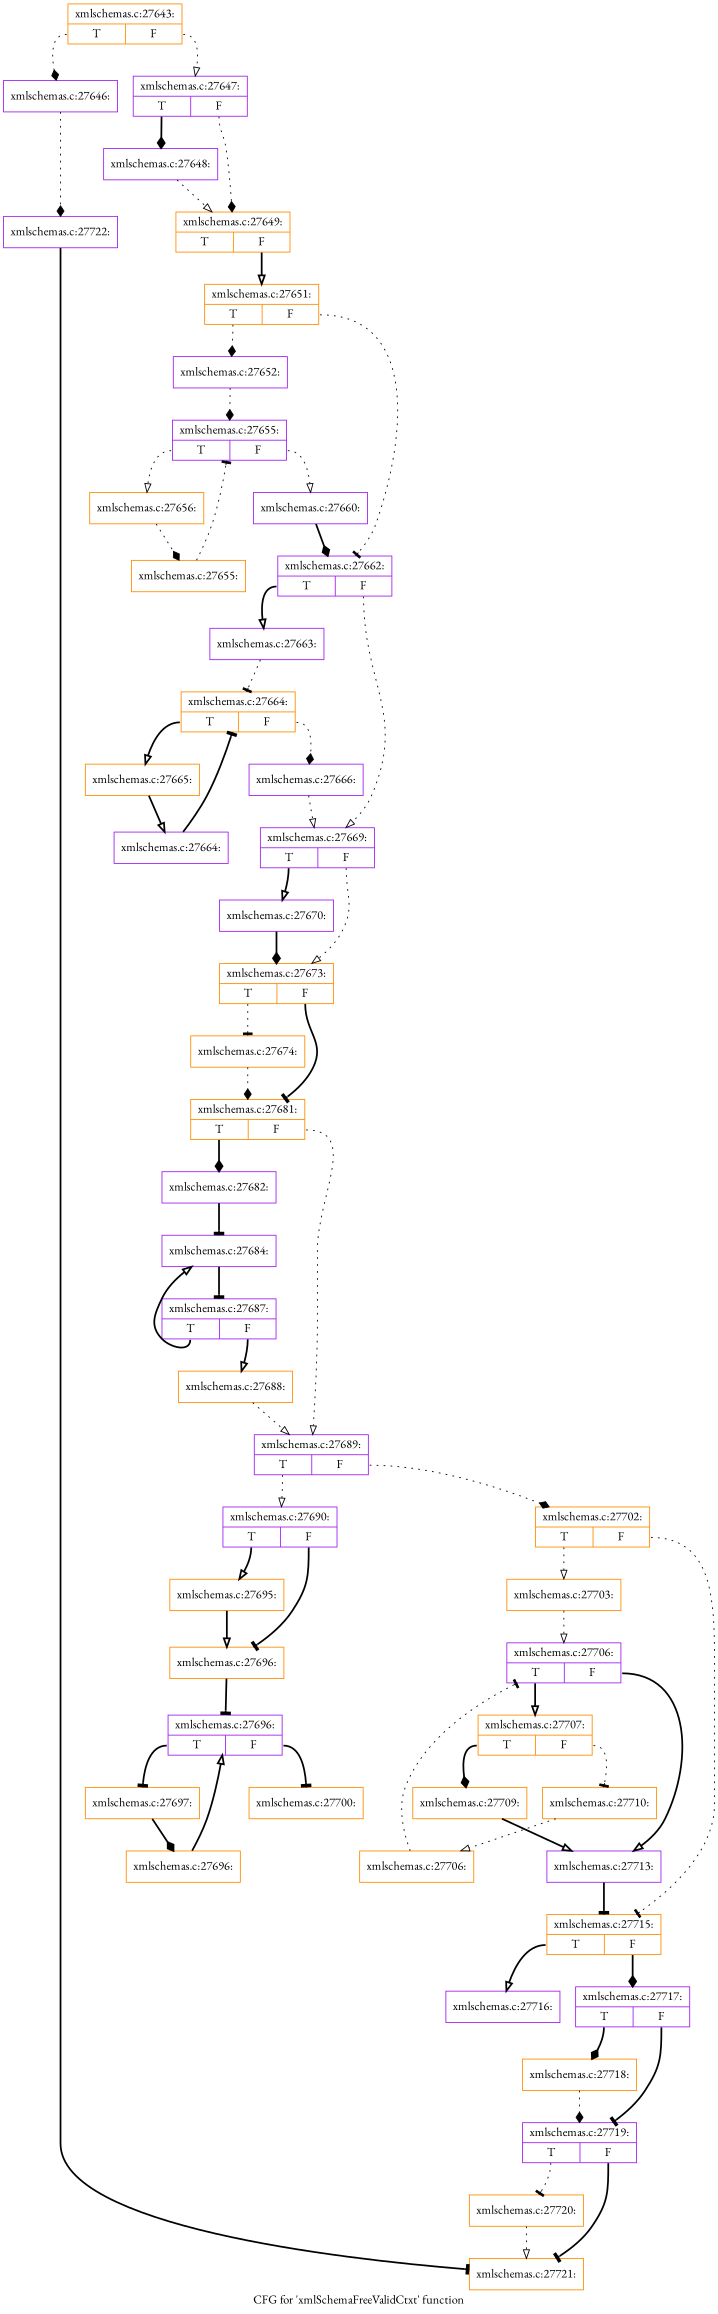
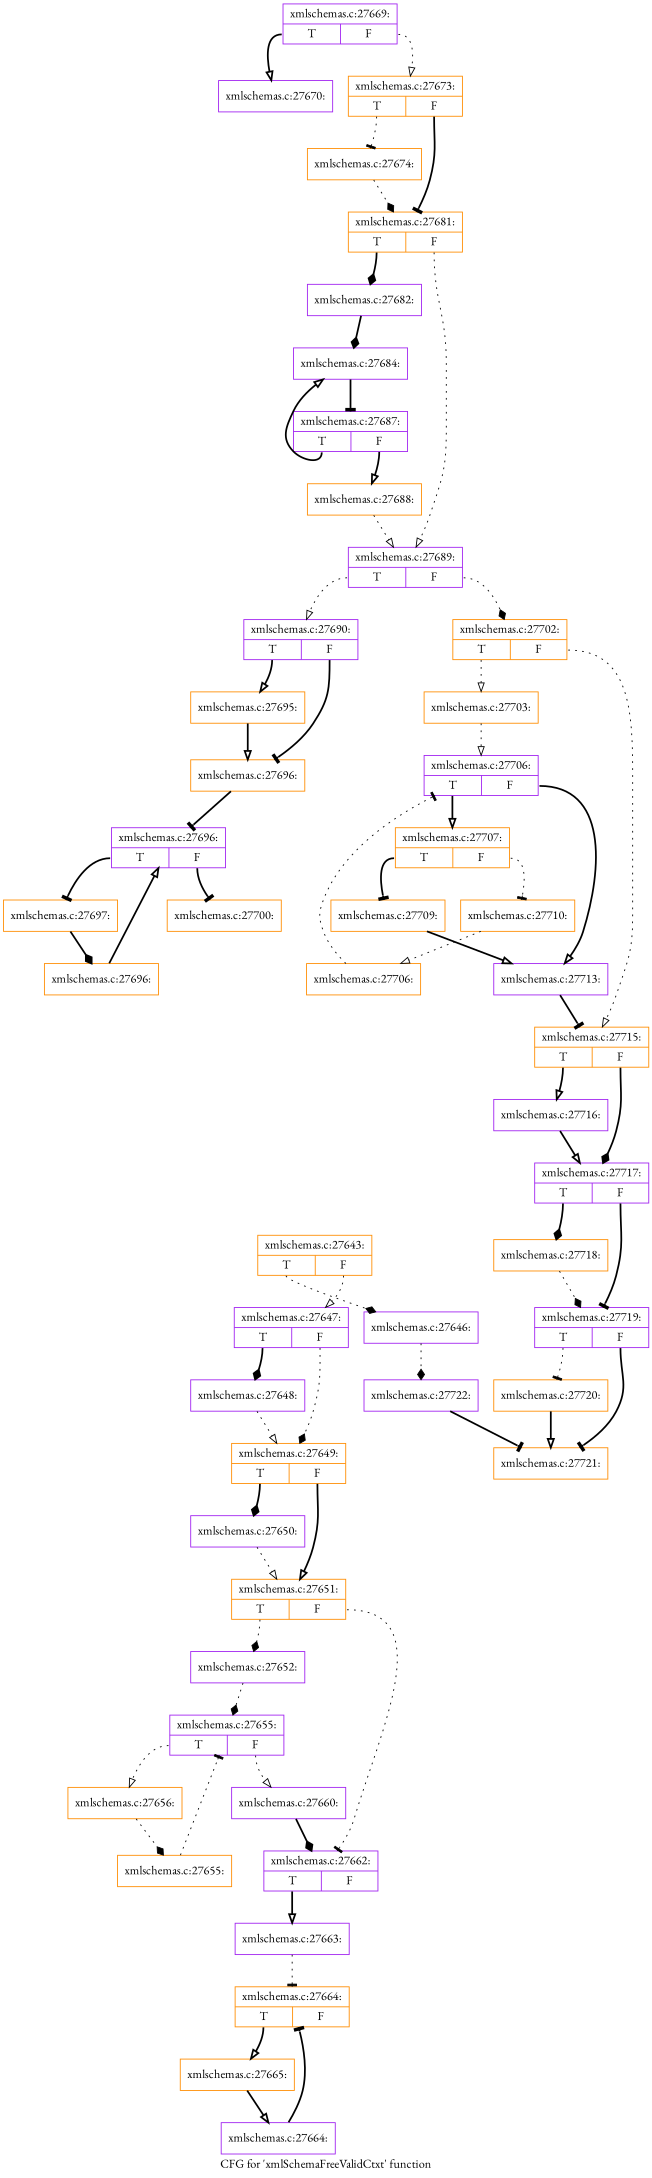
edge "xmlschemas.c:27662:" -> "xmlschemas.c:27669:": removed
node "xmlschemas.c:27666:": removed
edge "xmlschemas.c:27670:" -> "xmlschemas.c:27673:": removed
edge "xmlschemas.c:27716:" -> "xmlschemas.c:27717:": added
edge "xmlschemas.c:27682:" -> "xmlschemas.c:27684:": arrowhead tee -> diamond
node "xmlschemas.c:27650:": added
edge "xmlschemas.c:27702:" -> "xmlschemas.c:27715:": arrowhead tee -> onormal
edge "xmlschemas.c:27707:" -> "xmlschemas.c:27709:": arrowhead diamond -> tee
edge "xmlschemas.c:27720:" -> "xmlschemas.c:27721:": style dotted -> bold
